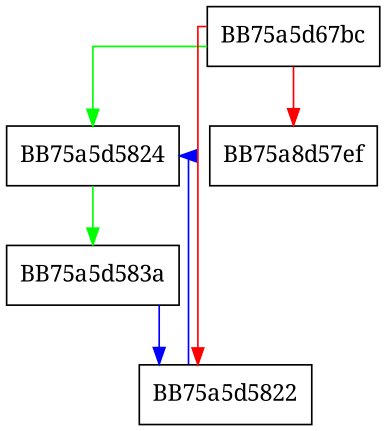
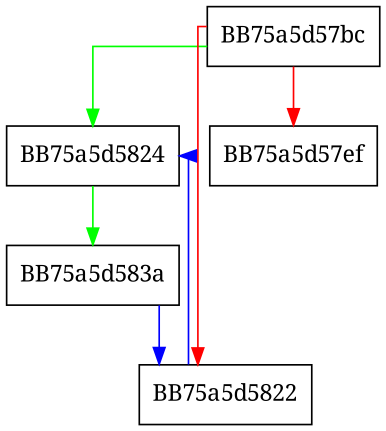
node "BB75a5d67bc": label "BB75a5d67bc" -> "BB75a5d57bc"
node "BB75a8d57ef": label "BB75a8d57ef" -> "BB75a5d57ef"
